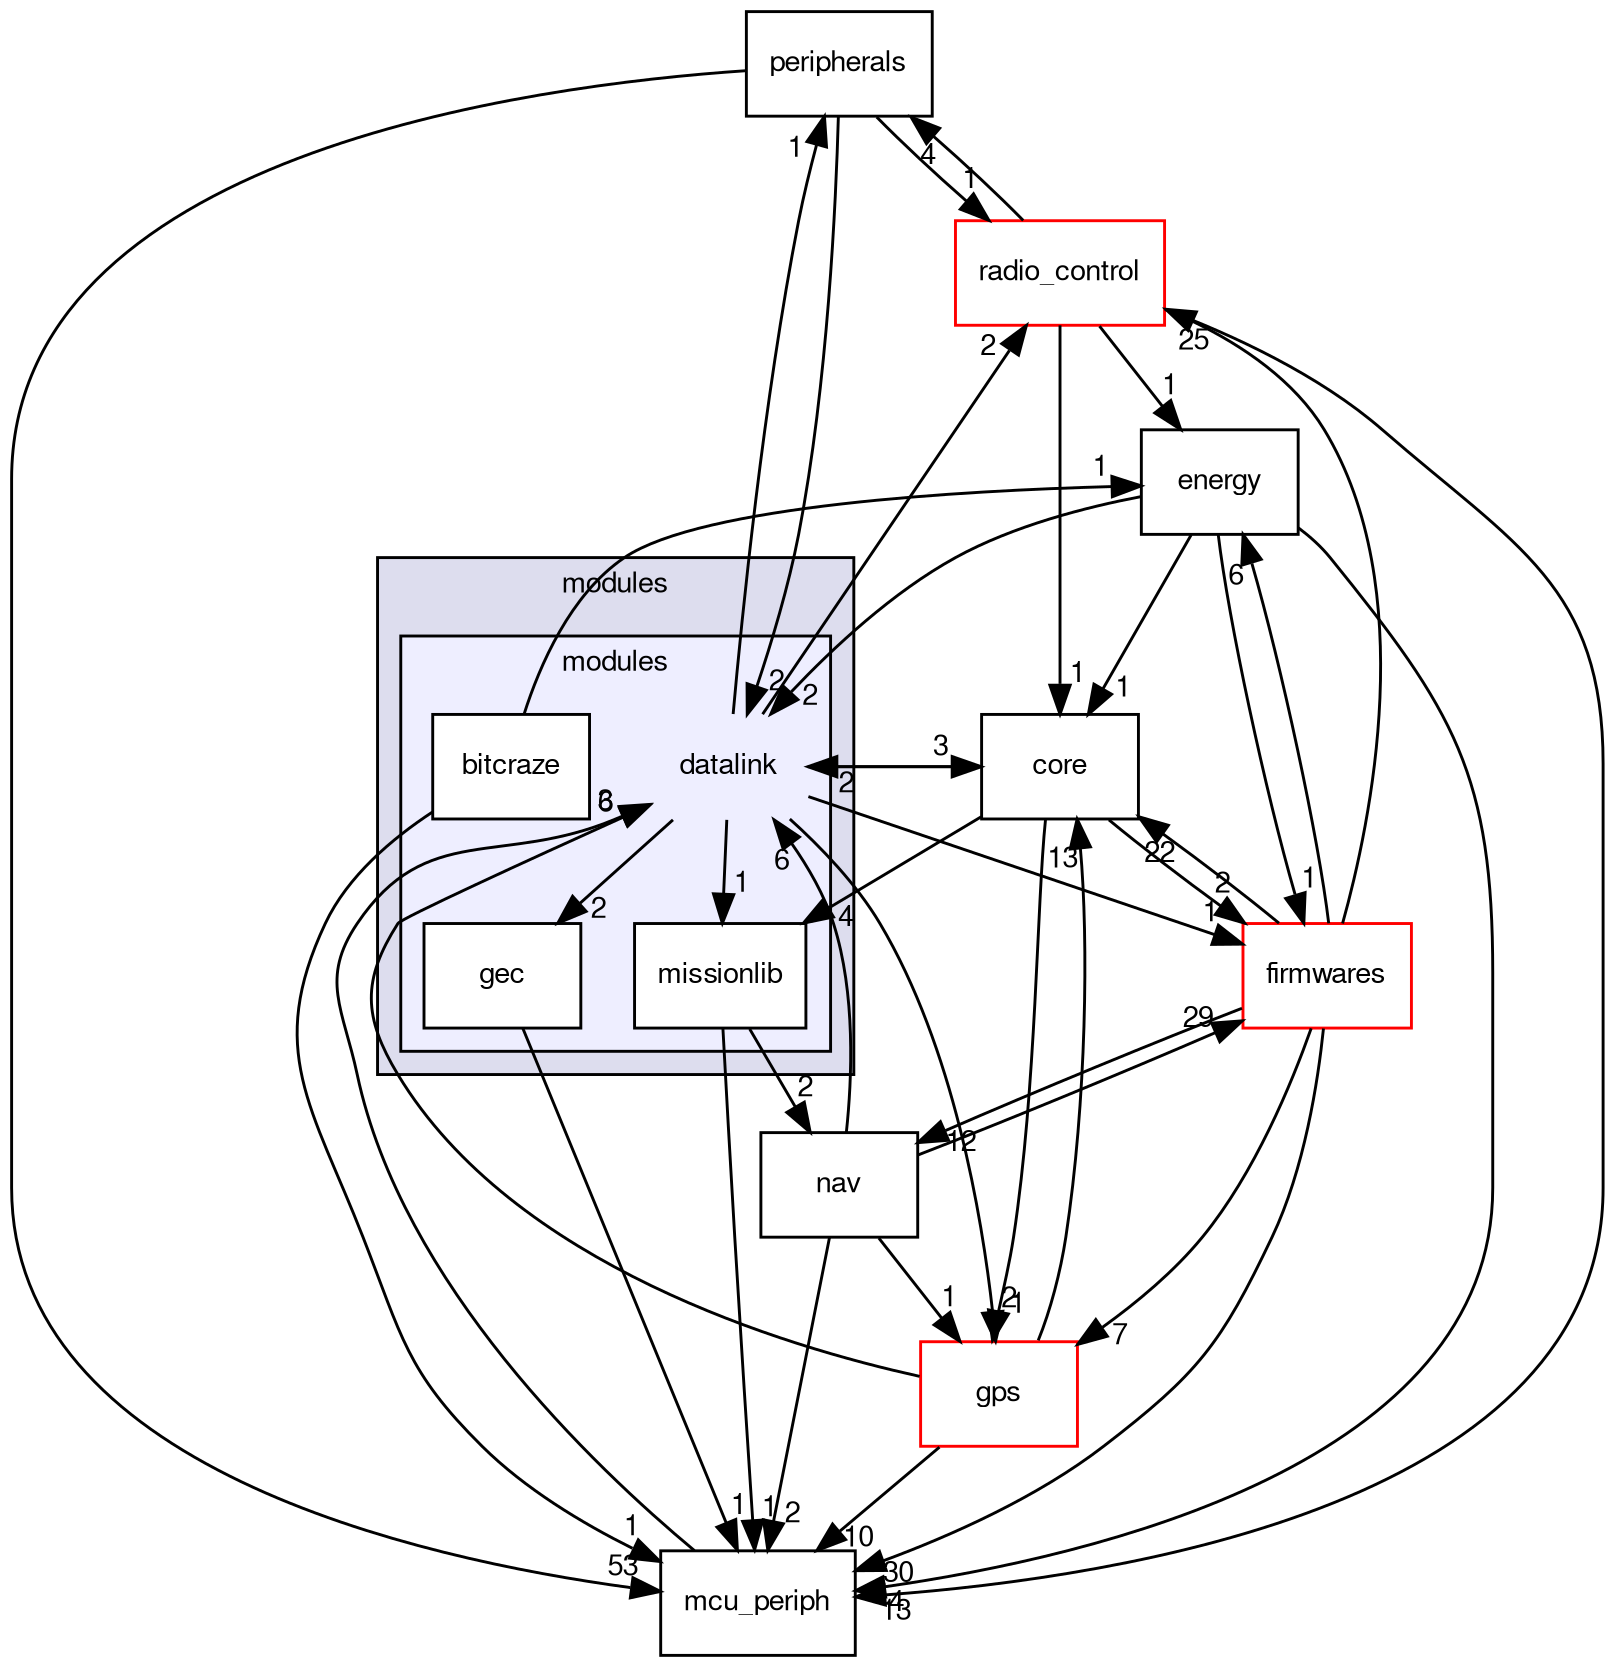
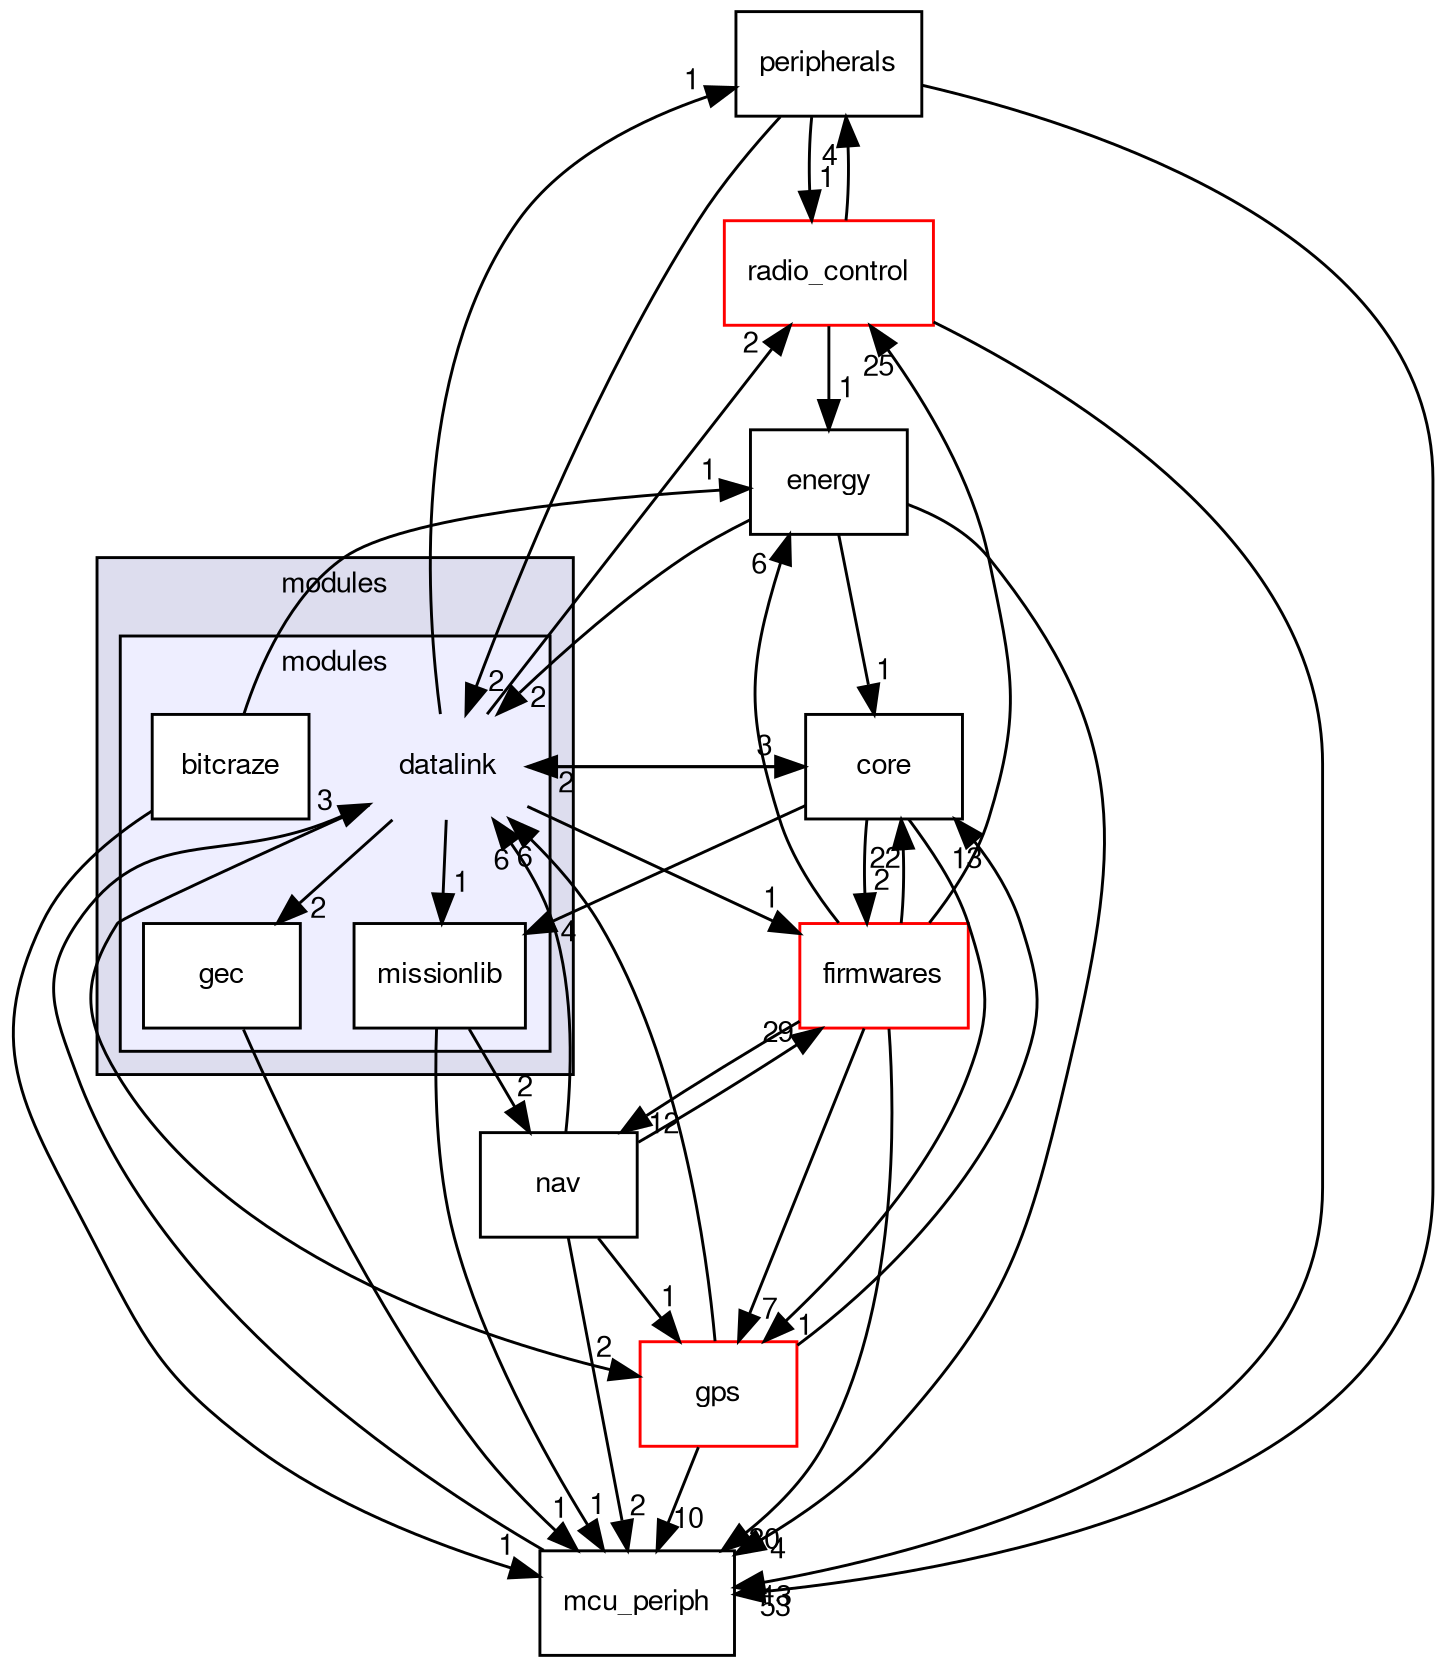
edge "radio_control" -> "core": removed
edge "energy" -> "firmwares": removed
